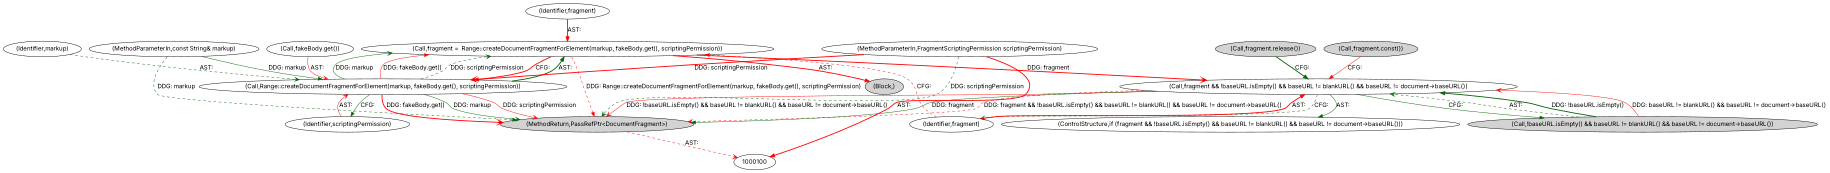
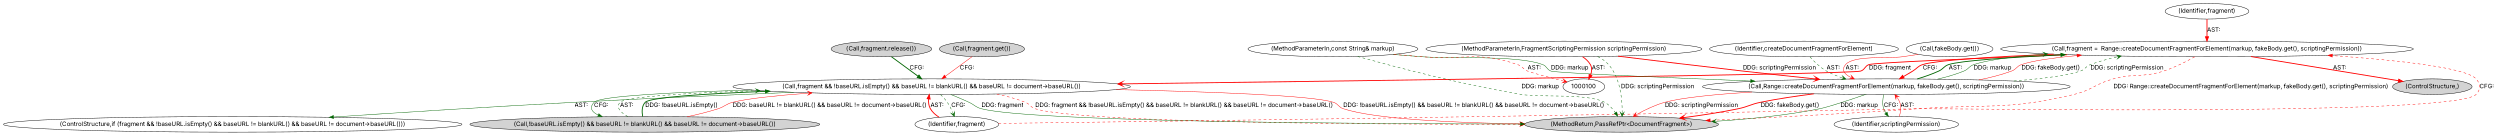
node "(Identifier,markup)": label "(Identifier,markup)" -> "(Identifier,createDocumentFragmentForElement)"
node "(Call,fragment.const())": label "(Call,fragment.const())" -> "(Call,fragment.get())"
node "(Block,)": label "(Block,)" -> "(ControlStructure,)"
edge "(MethodReturn,PassRefPtr<DocumentFragment>)" -> "1000100": now "(MethodParameterIn,const String& markup)" -> "1000100"
